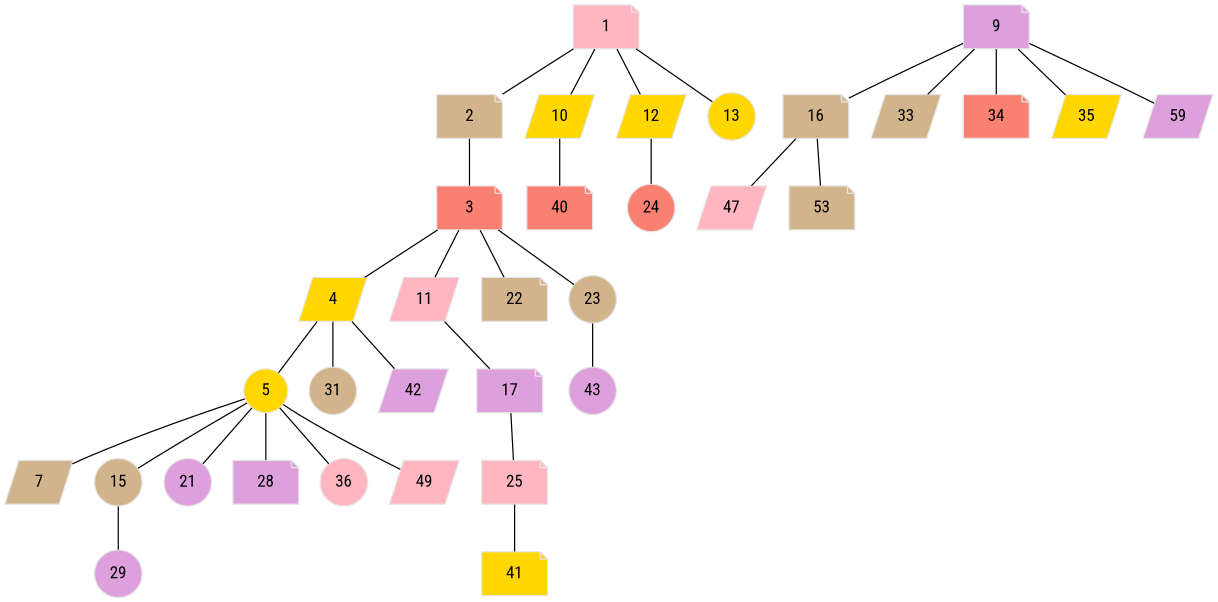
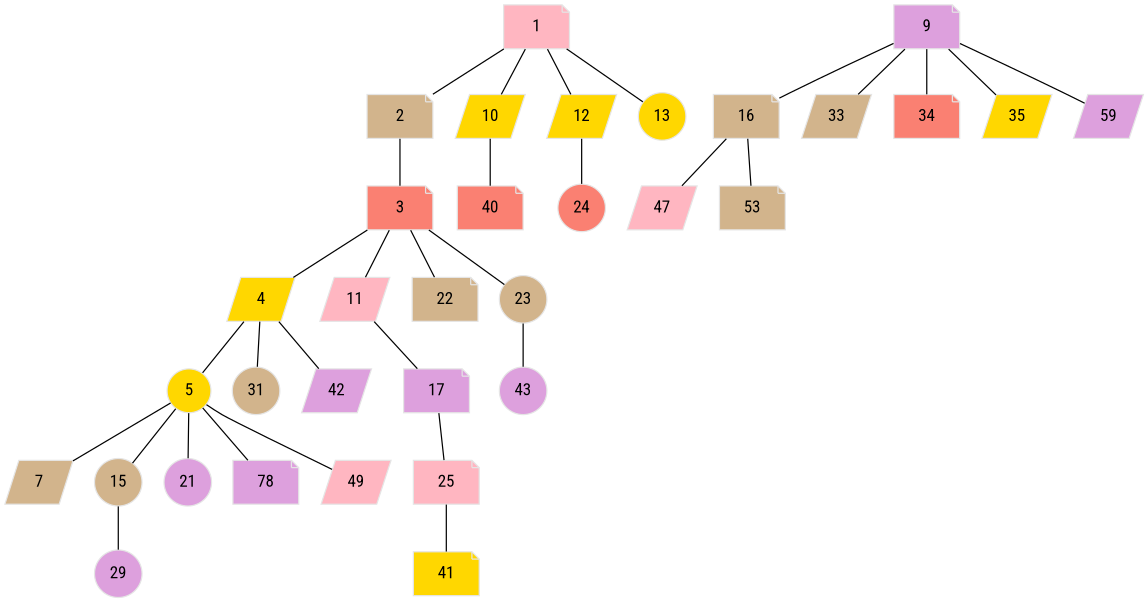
node "28": label "28" -> "78"
node "36": removed
